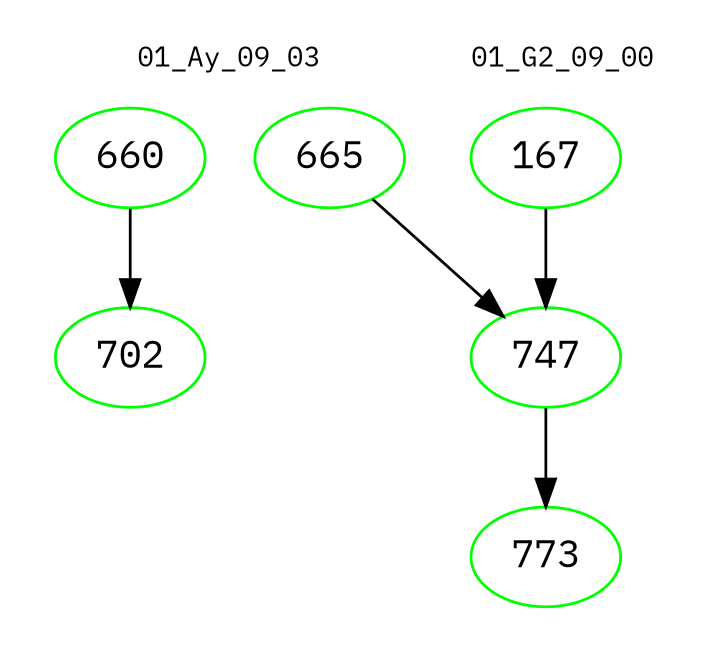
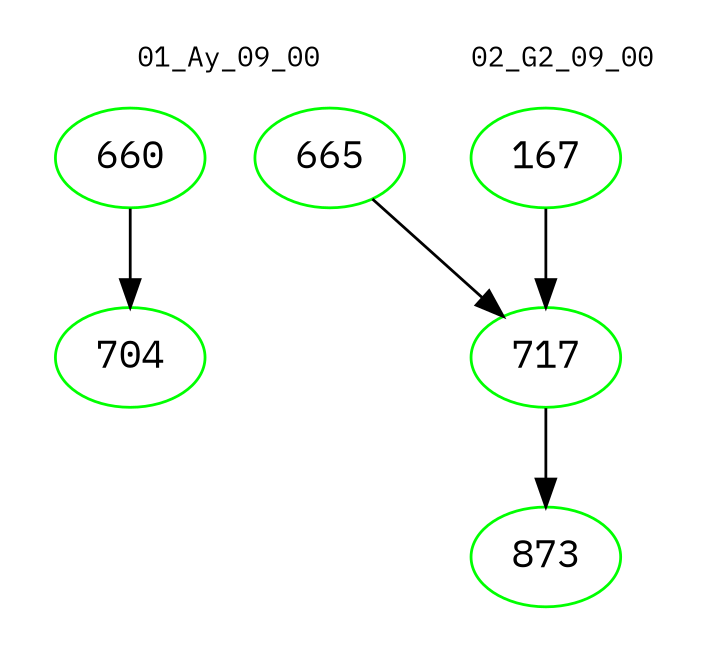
cluster "01_Ay_09_03": label "01_Ay_09_03" -> "01_Ay_09_00"
cluster "01_G2_09_00": label "01_G2_09_00" -> "02_G2_09_00"
node "702": label "702" -> "704"
node "747": label "747" -> "717"
node "773": label "773" -> "873"
